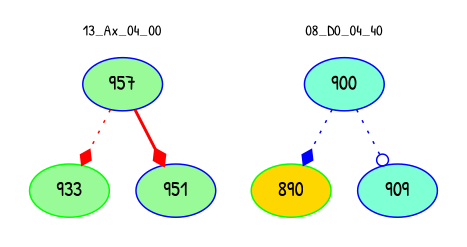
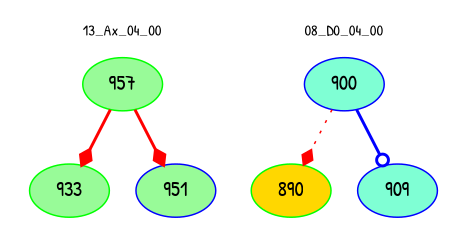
cluster "08_D0_04_40": label "08_D0_04_40" -> "08_D0_04_00"
node "957": color blue -> green
edge "957" -> "933": style dotted -> bold
edge "900" -> "890": color blue -> red
edge "900" -> "909": style dotted -> bold
